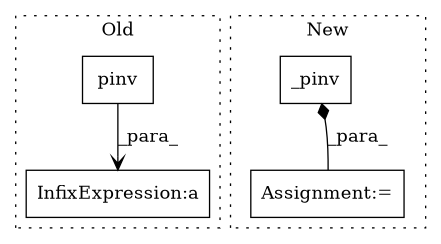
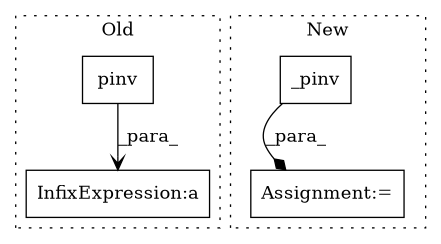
edge "Assignment:=" -> "_pinv": reversed
